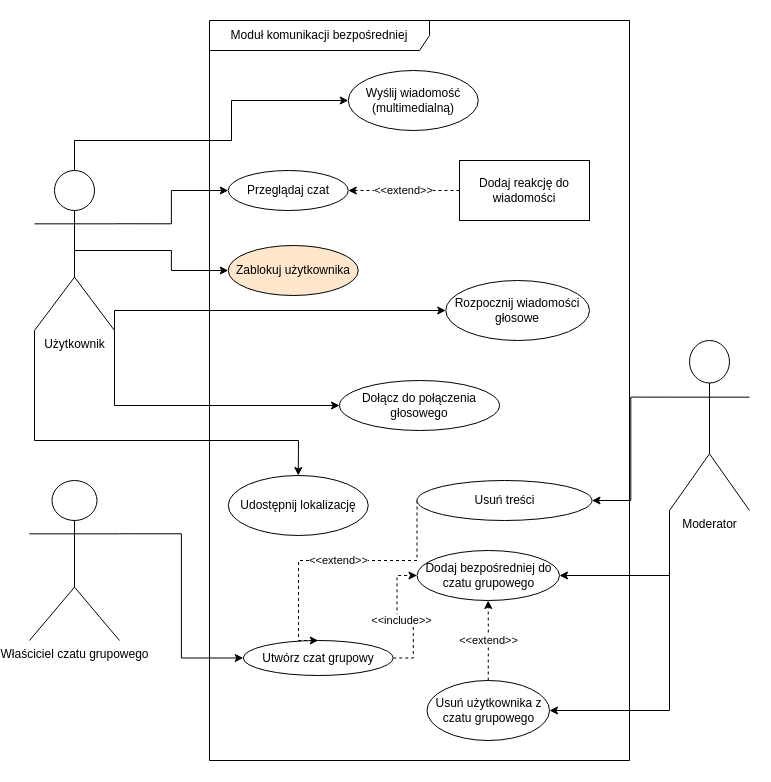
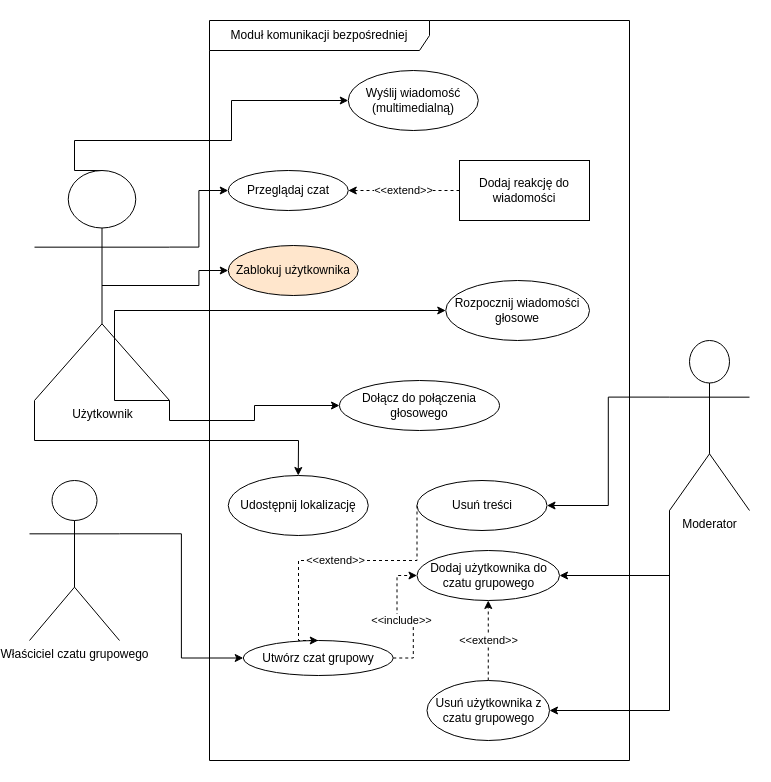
node "Użytkownik": size 80x160 -> 135x230
node "Usuń treści": size 175x40 -> 130x50
node "Dodaj bezpośredniej do czatu grupowego": label "Dodaj bezpośredniej do czatu grupowego" -> "Dodaj użytkownika do czatu grupowego"
